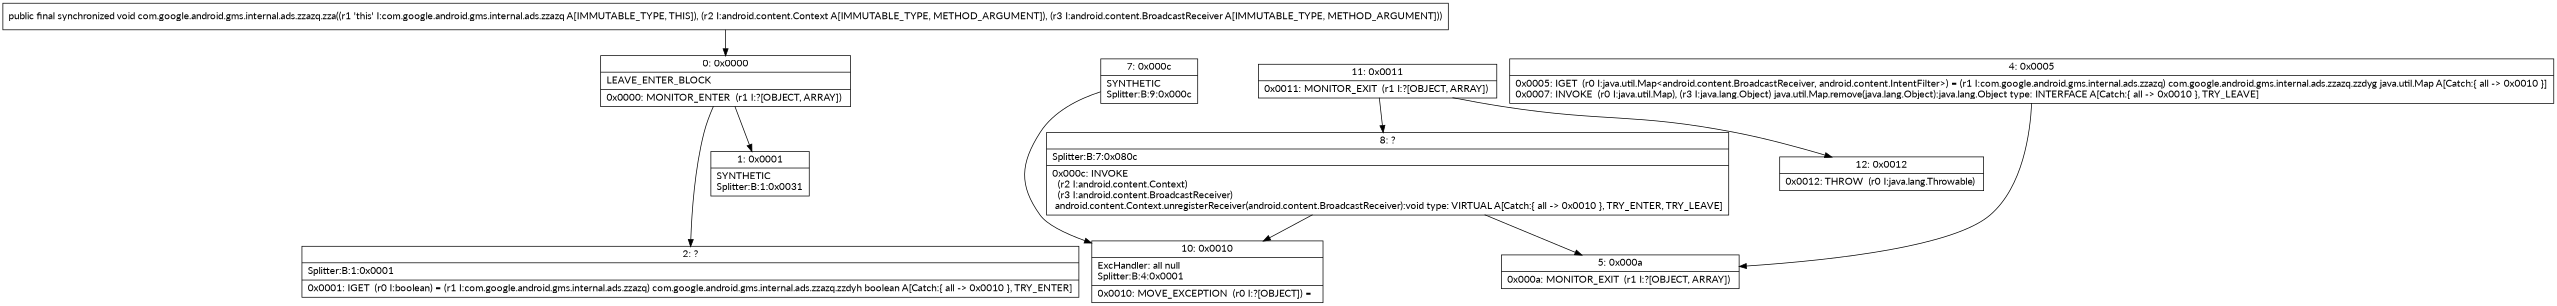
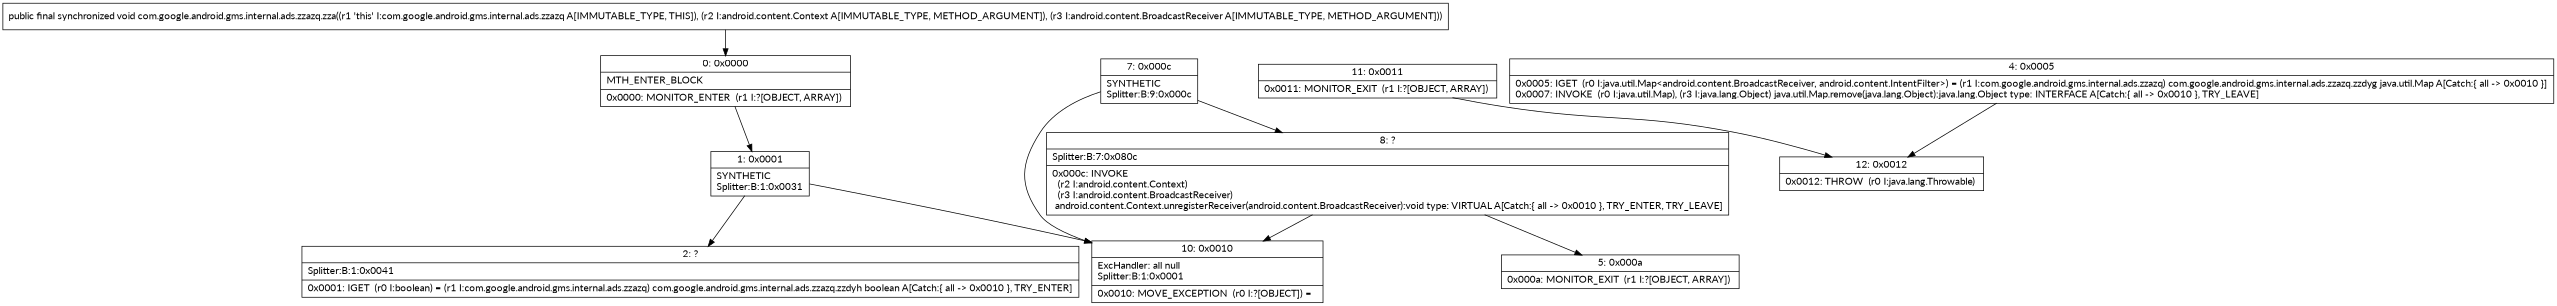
node "0: 0x0000": text "LEAVE_ENTER_BLOCK" -> "MTH_ENTER_BLOCK"
edge "11: 0x0011" -> "8: ?": now "7: 0x000c" -> "8: ?"
edge "0: 0x0000" -> "2: ?": now "1: 0x0001" -> "2: ?"
edge "1: 0x0001" -> "10: 0x0010": added
edge "4: 0x0005" -> "5: 0x000a": now "4: 0x0005" -> "12: 0x0012"
node "2: ?": text "Splitter:B:1:0x0001" -> "Splitter:B:1:0x0041"
node "10: 0x0010": text "Splitter:B:4:0x0001" -> "Splitter:B:1:0x0001"
